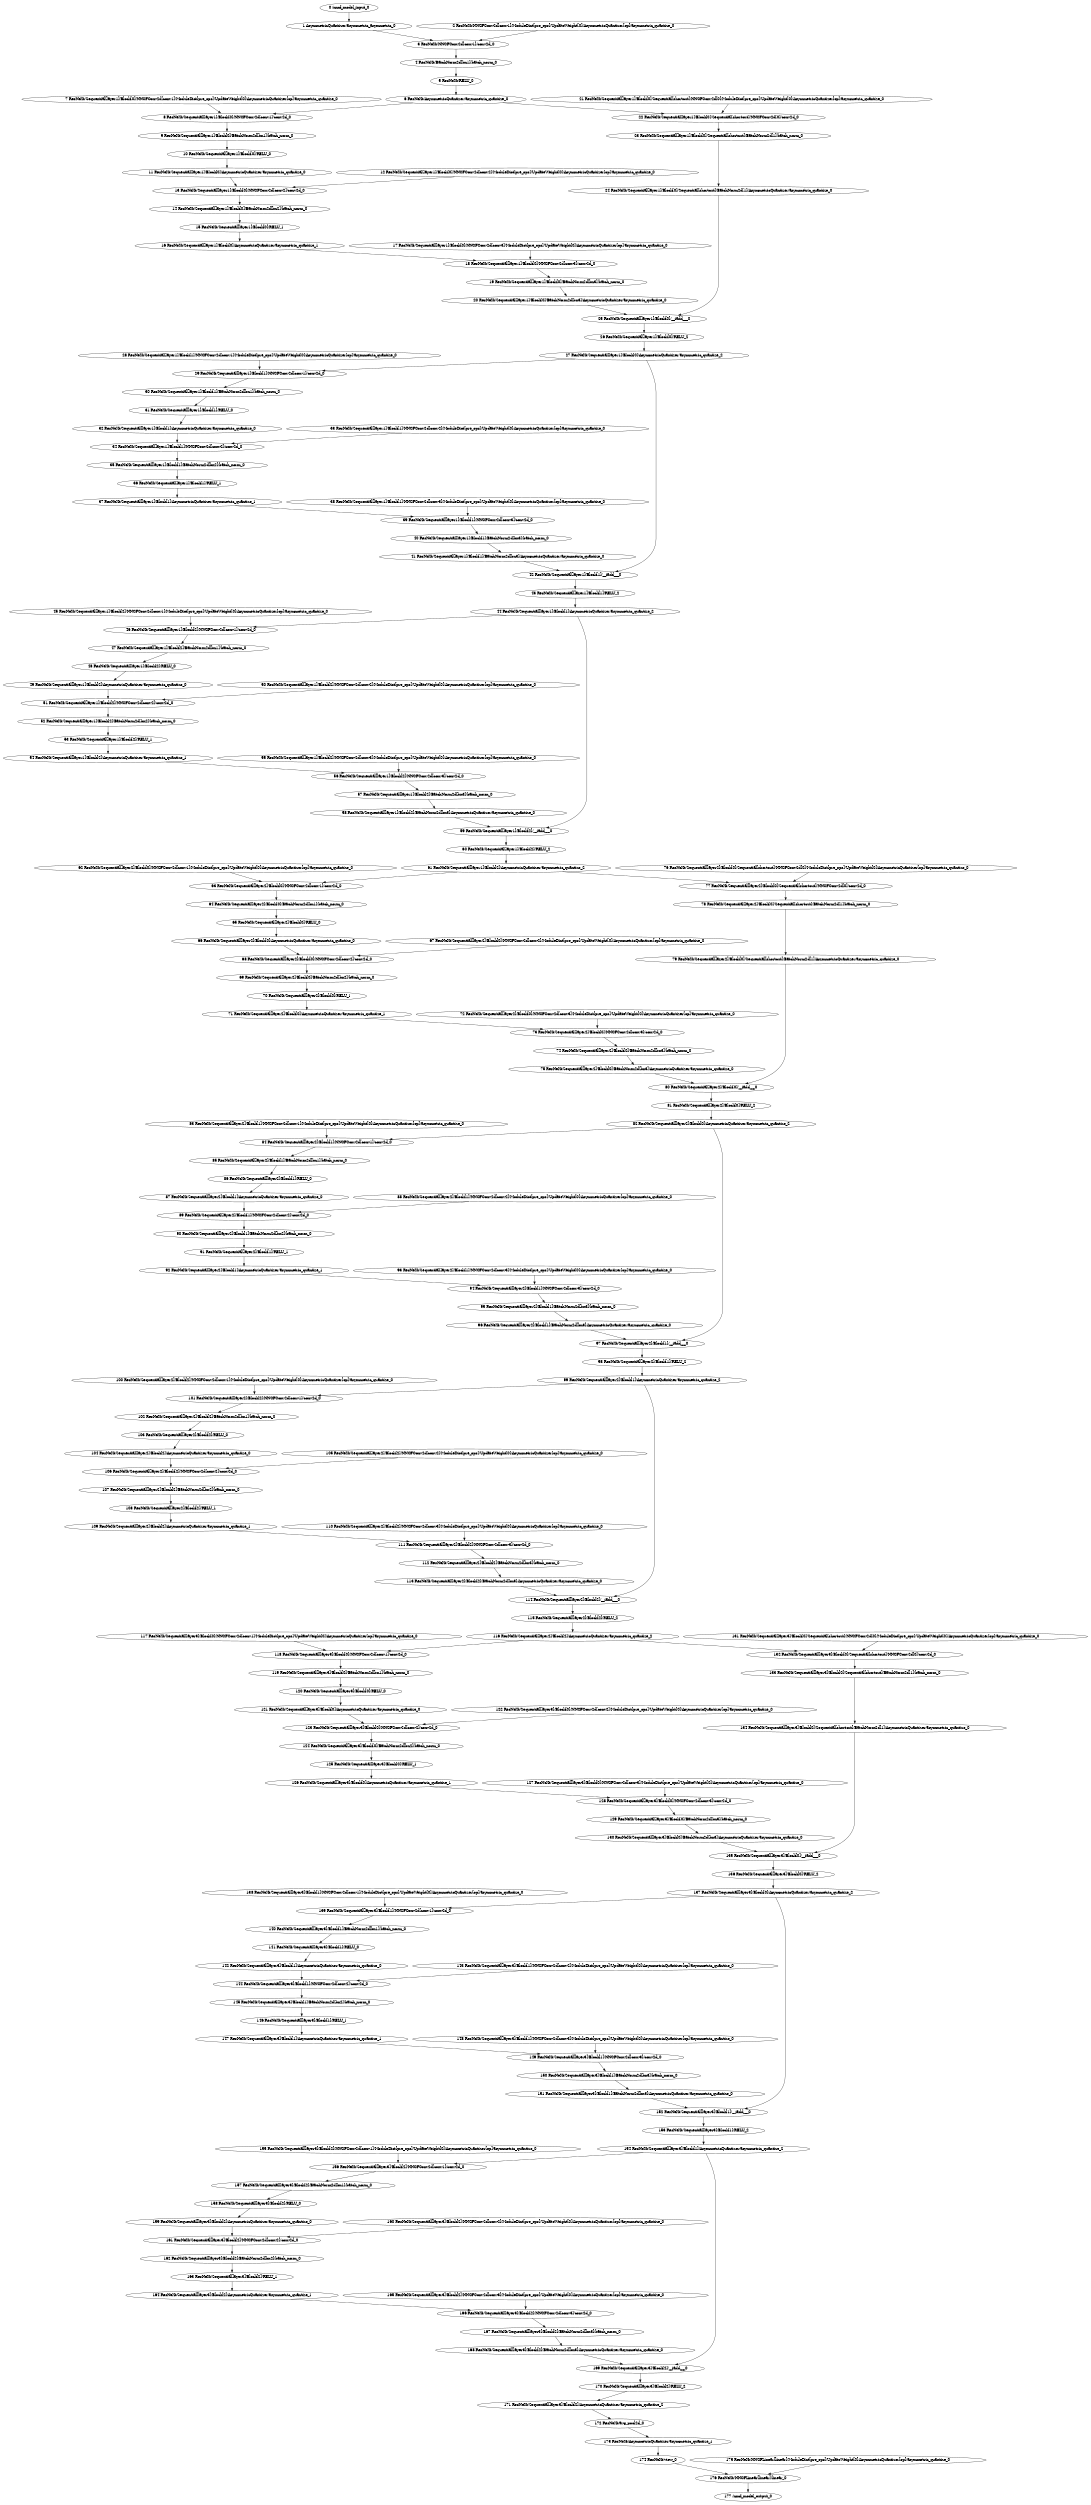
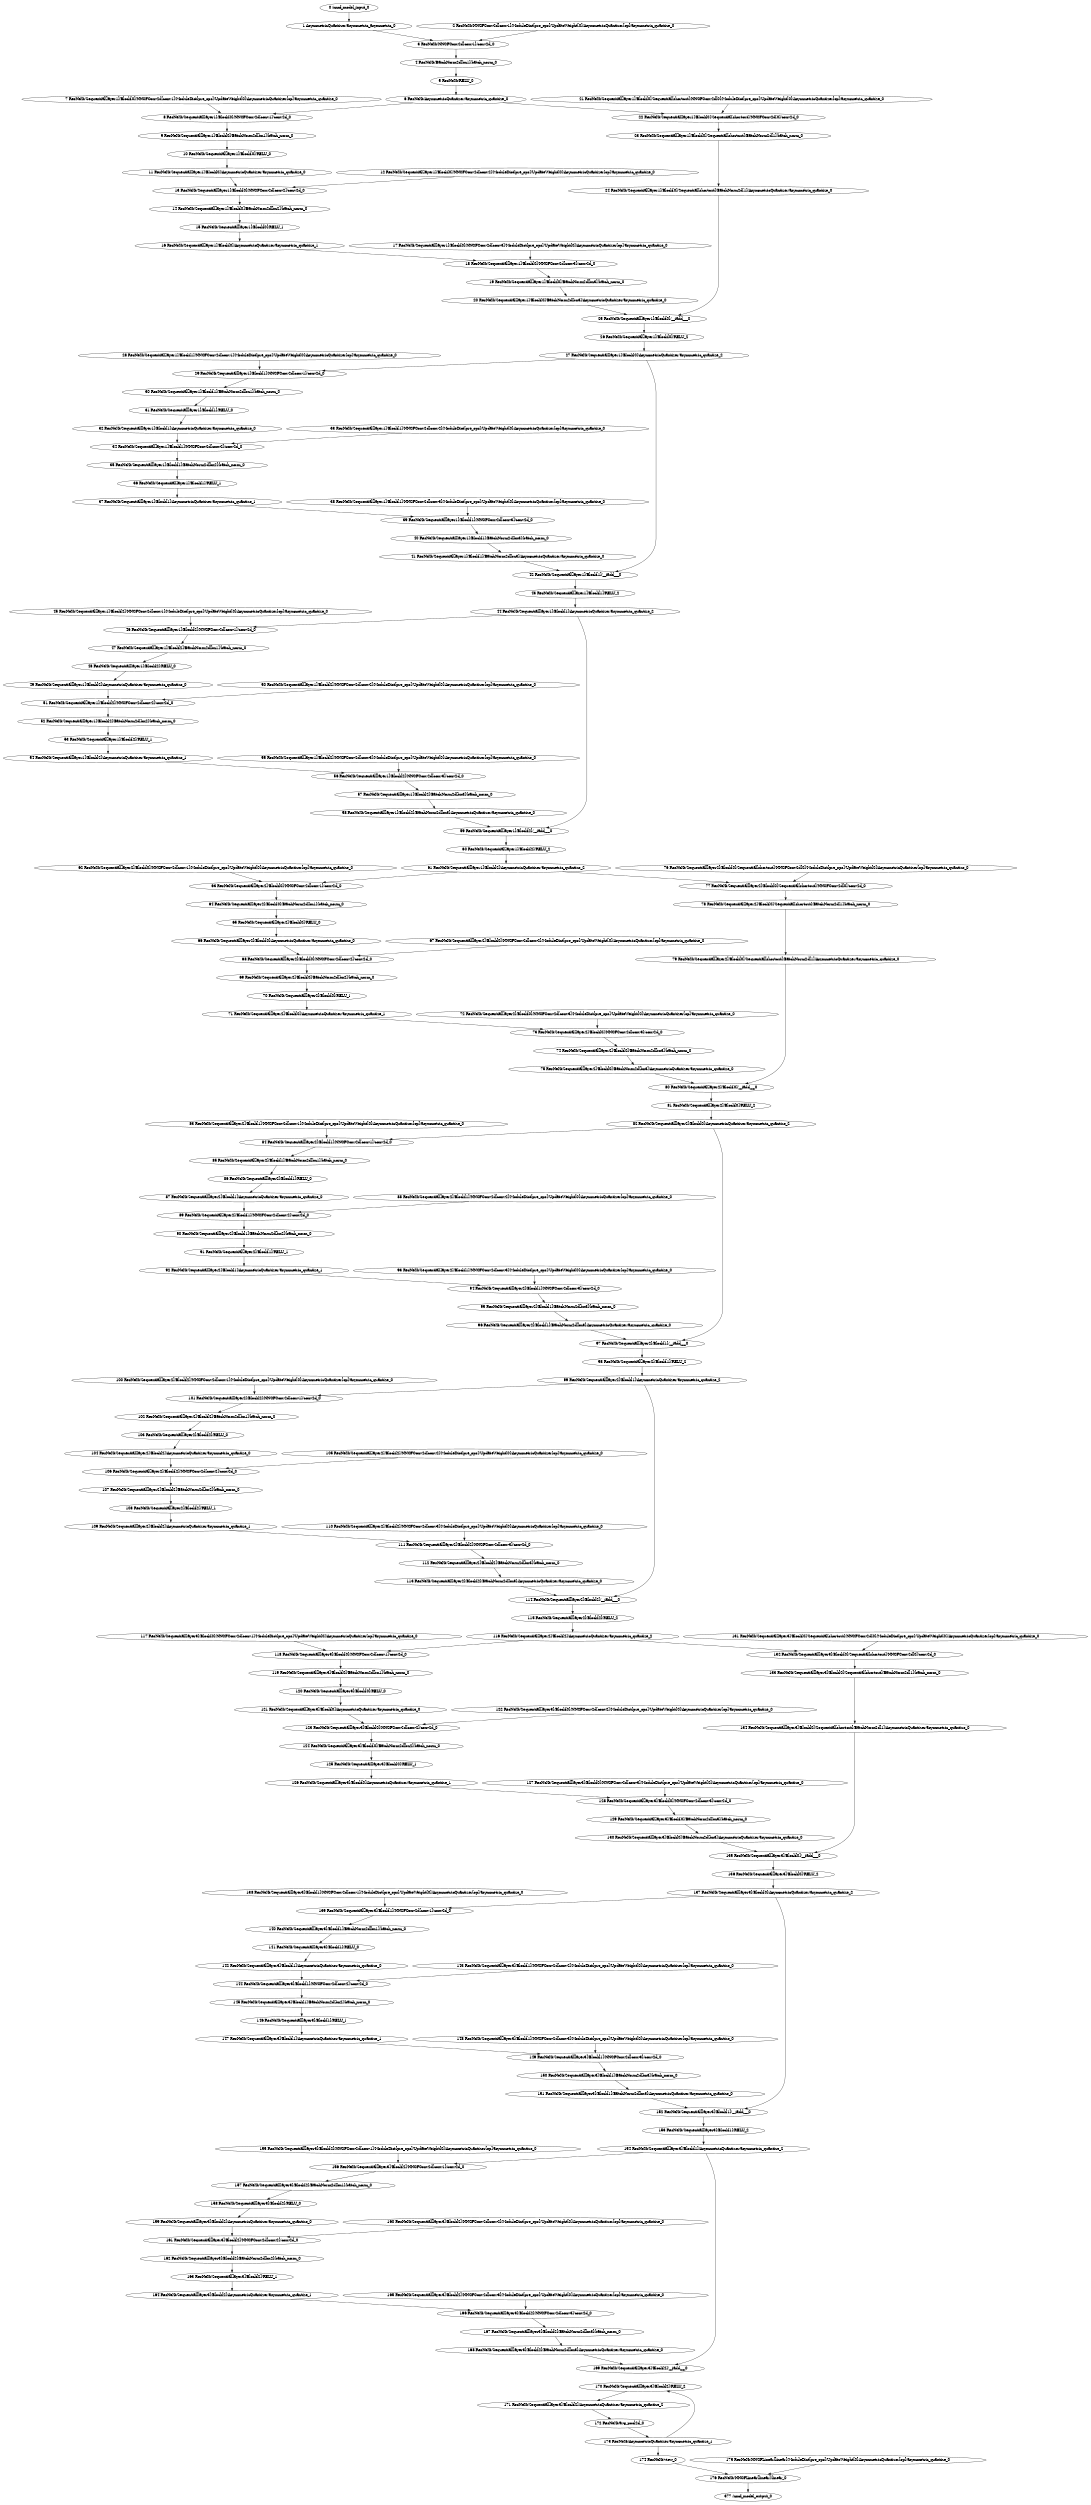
edge "169 ResNeXt/Sequential[layer3]/Block[2]/__iadd___0" -> "170 ResNeXt/Sequential[layer3]/Block[2]/RELU_2": now "173 ResNeXt/AsymmetricQuantizer/asymmetric_quantize_1" -> "170 ResNeXt/Sequential[layer3]/Block[2]/RELU_2"
node "177 /nncf_model_output_0": label "177 /nncf_model_output_0" -> "377 /nncf_model_output_0"
